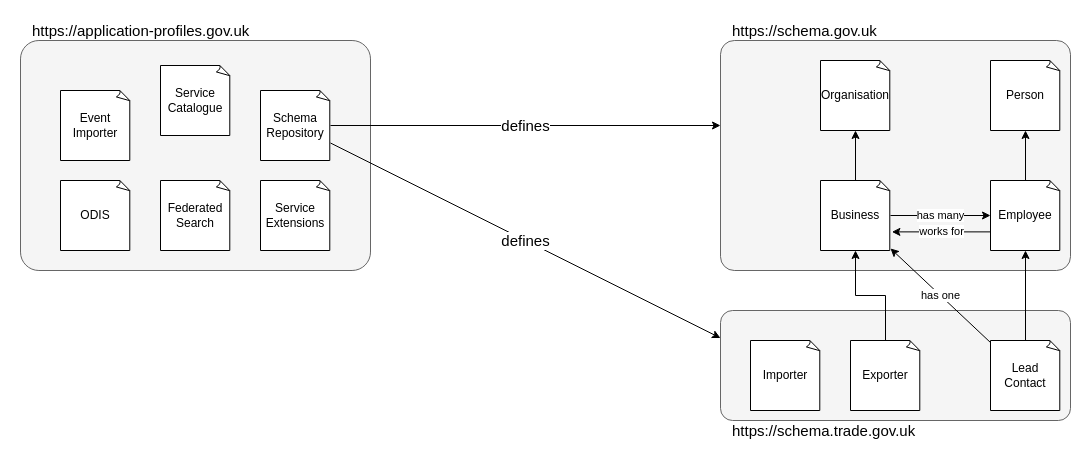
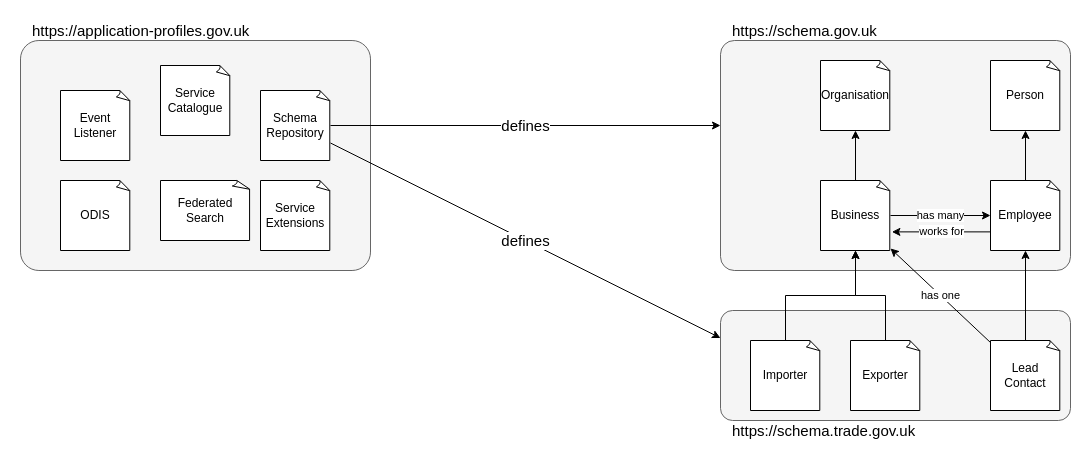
node "Event Importer": label "Event Importer" -> "Event Listener"
node "Federated Search": size 70x70 -> 90x60
edge "Importer" -> "Business": added
